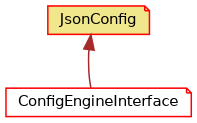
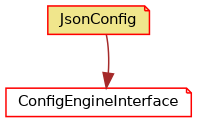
edge "ConfigEngineInterface" -> "JsonConfig": reversed
